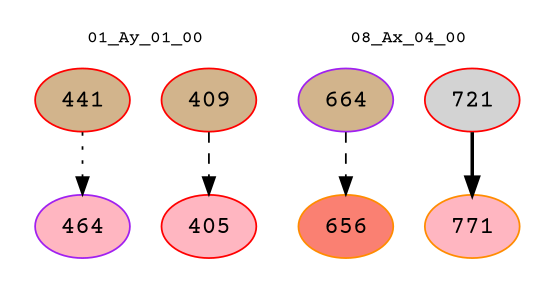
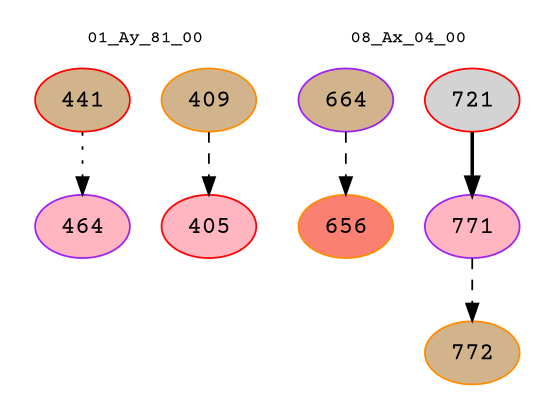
cluster "01_Ay_01_00": label "01_Ay_01_00" -> "01_Ay_81_00"
node "409": color red -> darkorange
node "771": color darkorange -> purple
node "772": added
